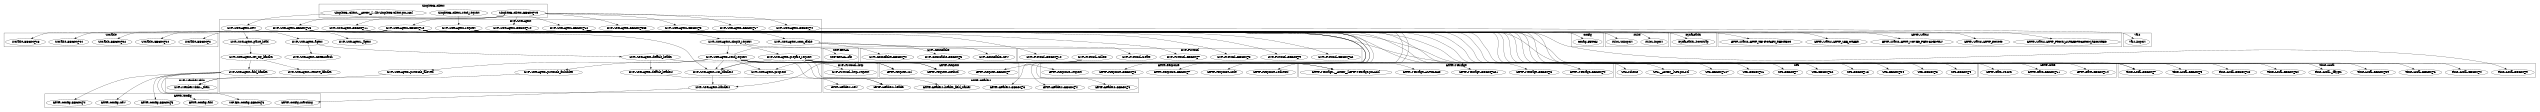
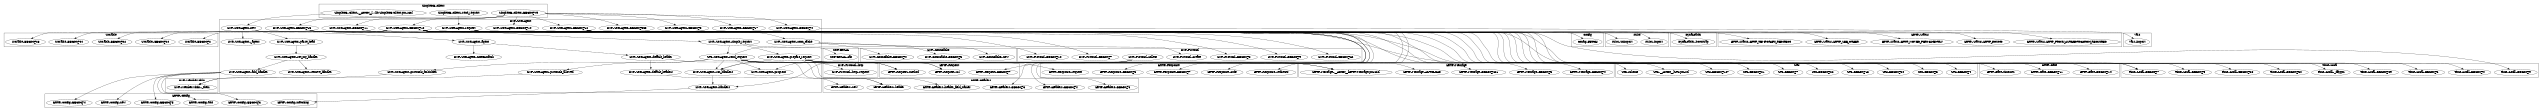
edge "LWP::UserAgent::request" -> "LWP::UserAgent::run_handlers": removed
node "LWP::UserAgent::send_request": label "LWP::UserAgent::send_request" -> "URI::UserAgent::send_request"
node "HTTP::Date::str2str": label "HTTP::Date::str2str" -> "HTTP::Date::time2str"
node "MOVED::Config::BEGIN@3": label "MOVED::Config::BEGIN@3" -> "HTTP::Config::BEGIN@3"
